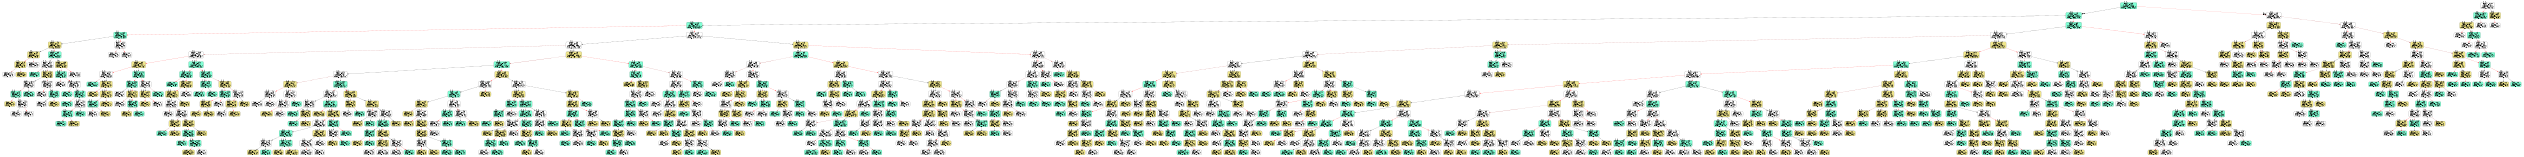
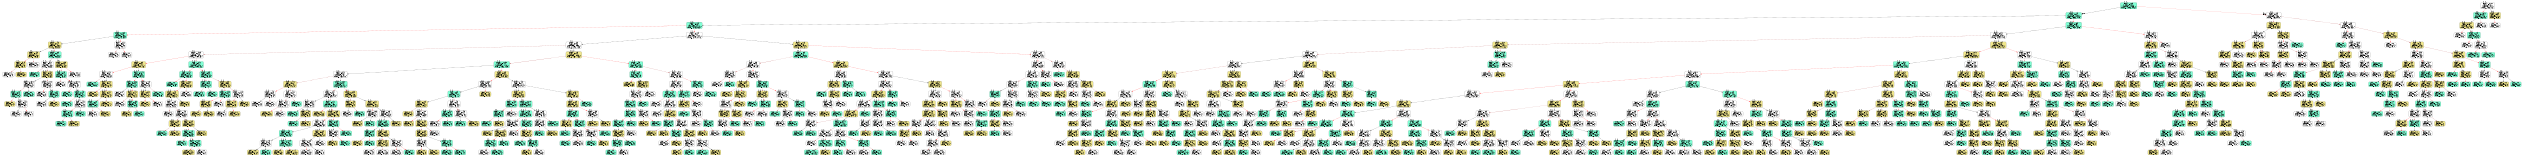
edge "pagal <= 4.5 gini = 0.07 samples = 89 value = [5, 142]" -> "pagal <= 0.5 gini = 0.08 samples = 343 value = [23, 519]": now "pagal <= 4.5 gini = 0.07 samples = 89 value = [5, 142]" -> "pagal <= 12.5 gini = 0.47 samples = 7 value = [5, 8]"
